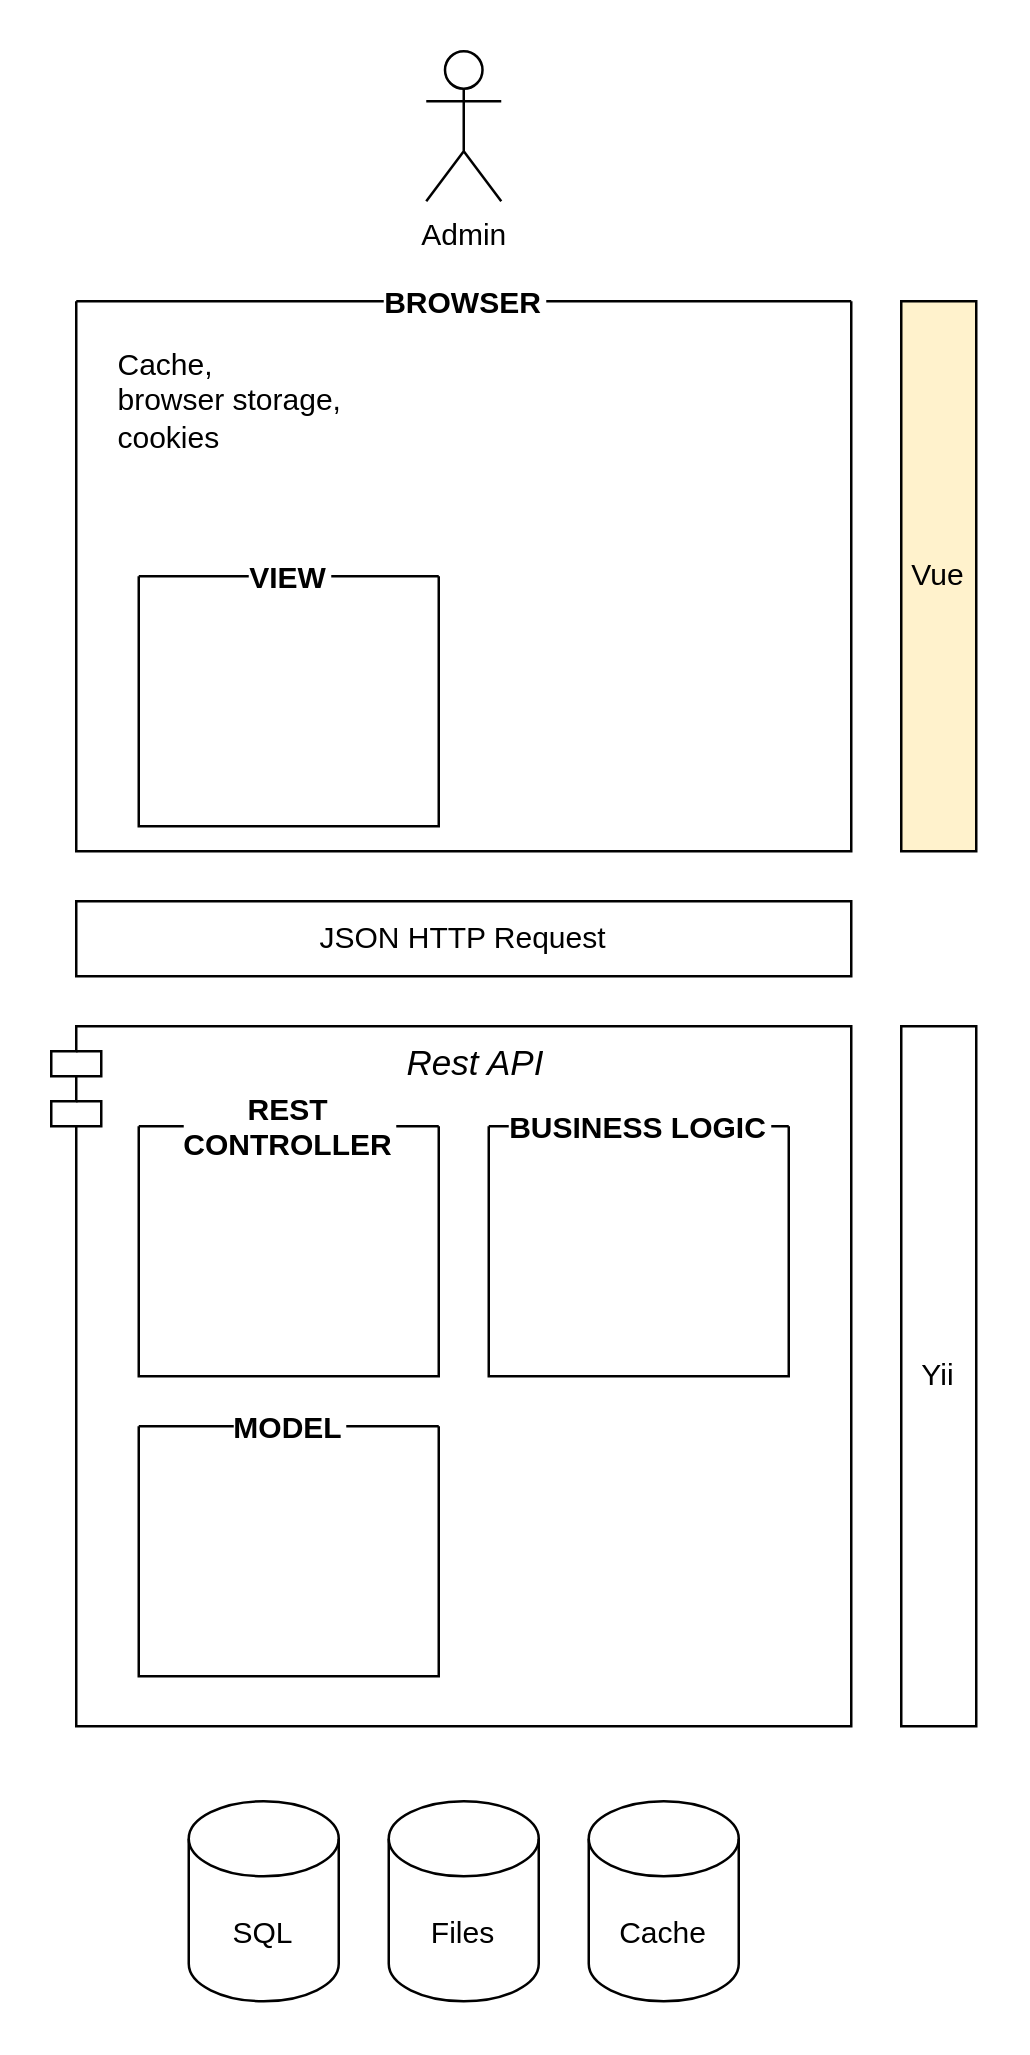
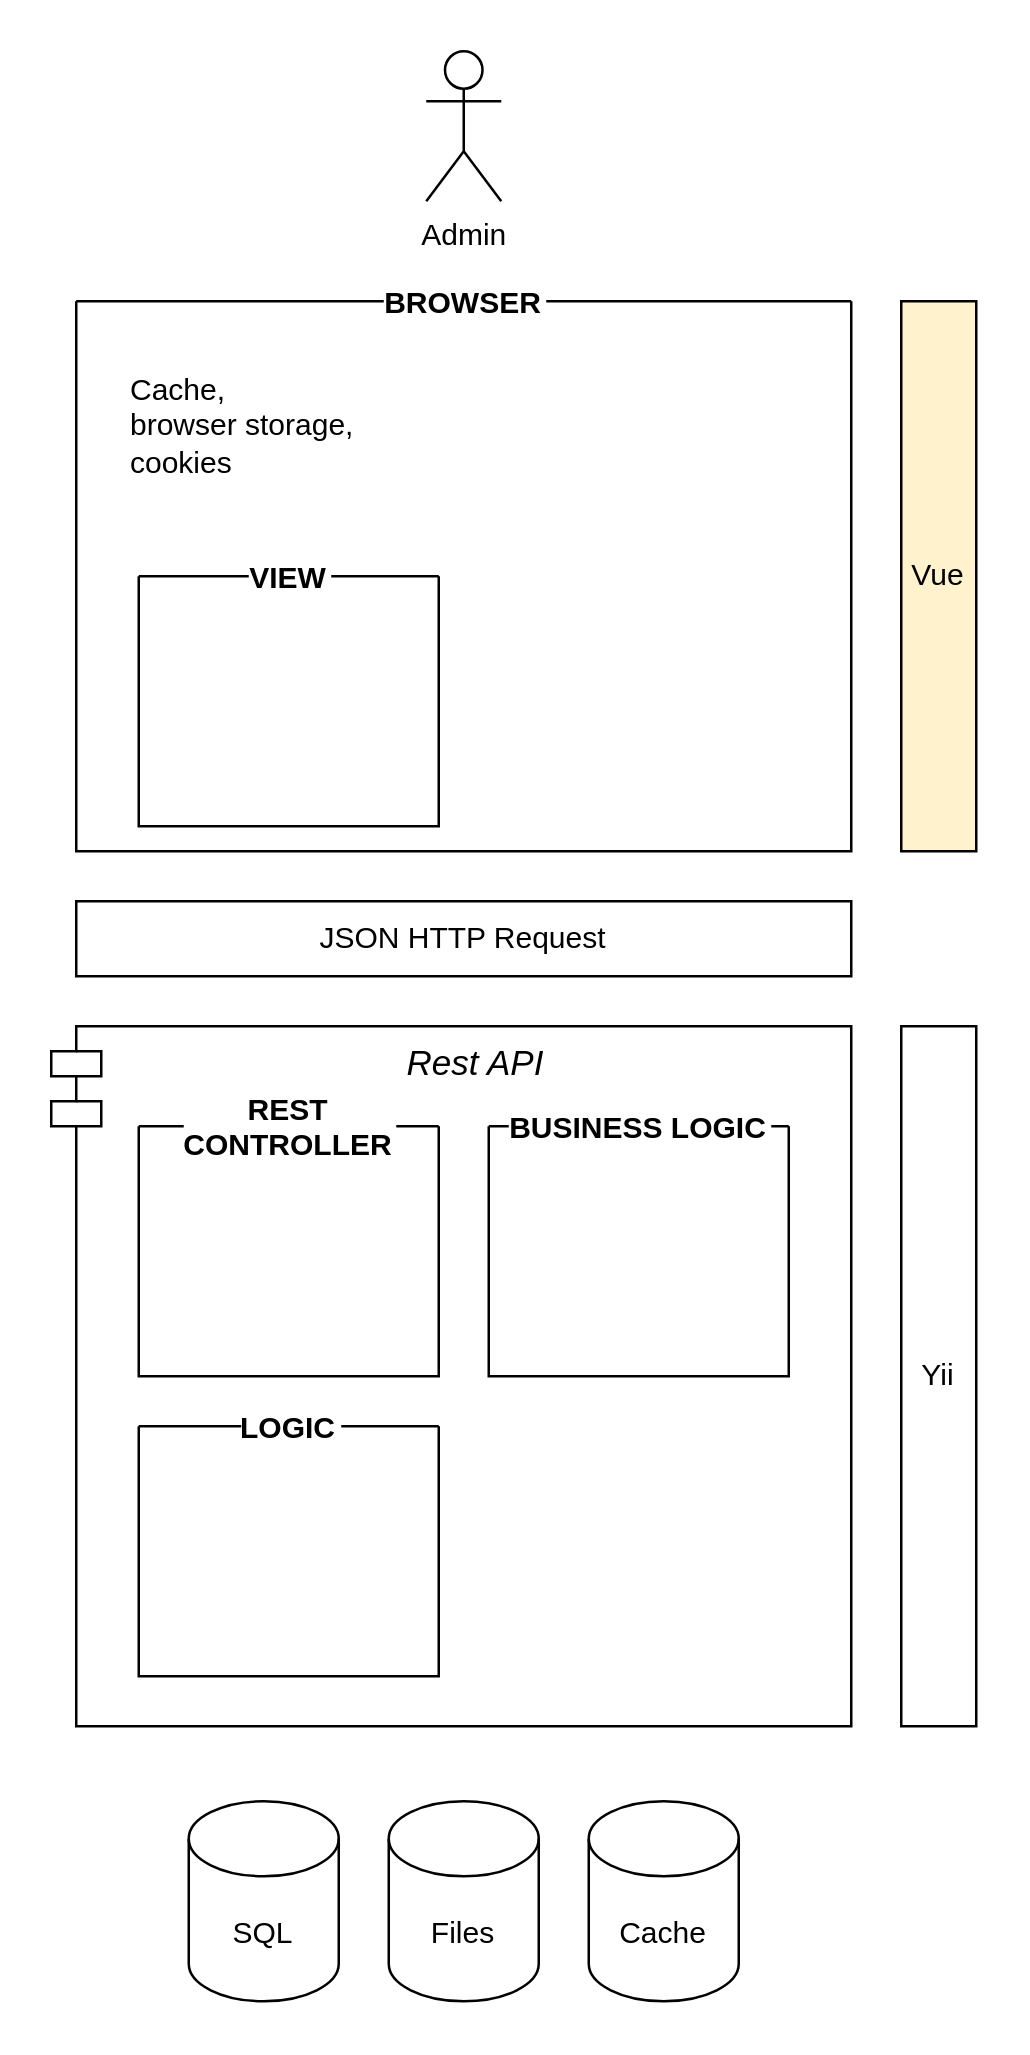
node "Cache, browser storage, cookies": moved (276, 401) -> (289, 426)
node "MODEL": label "MODEL" -> "LOGIC"
